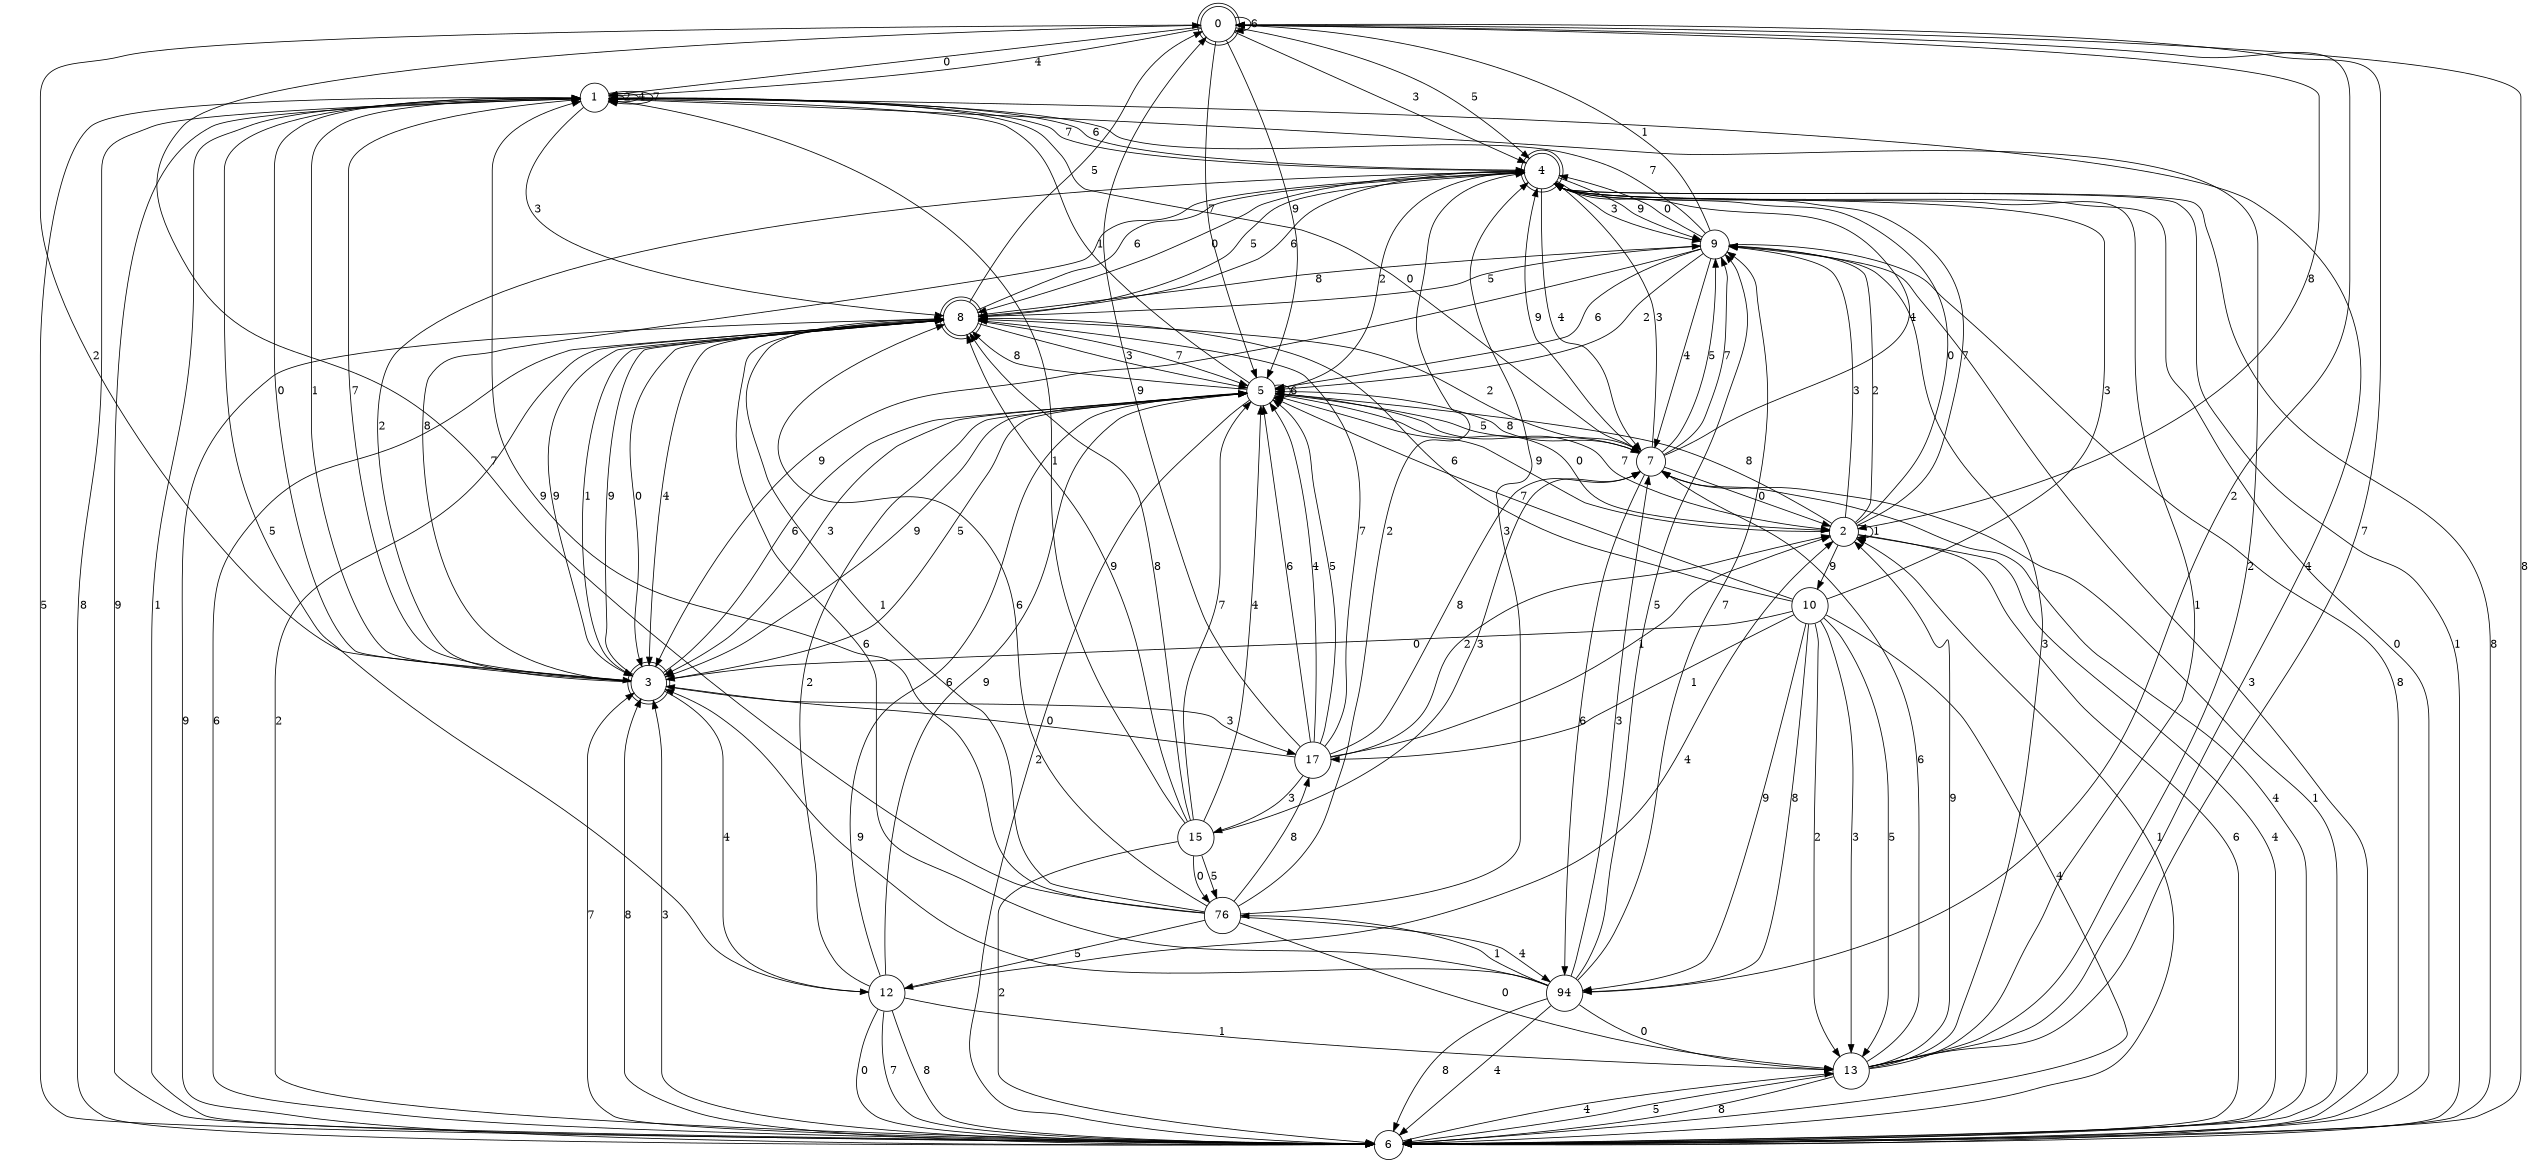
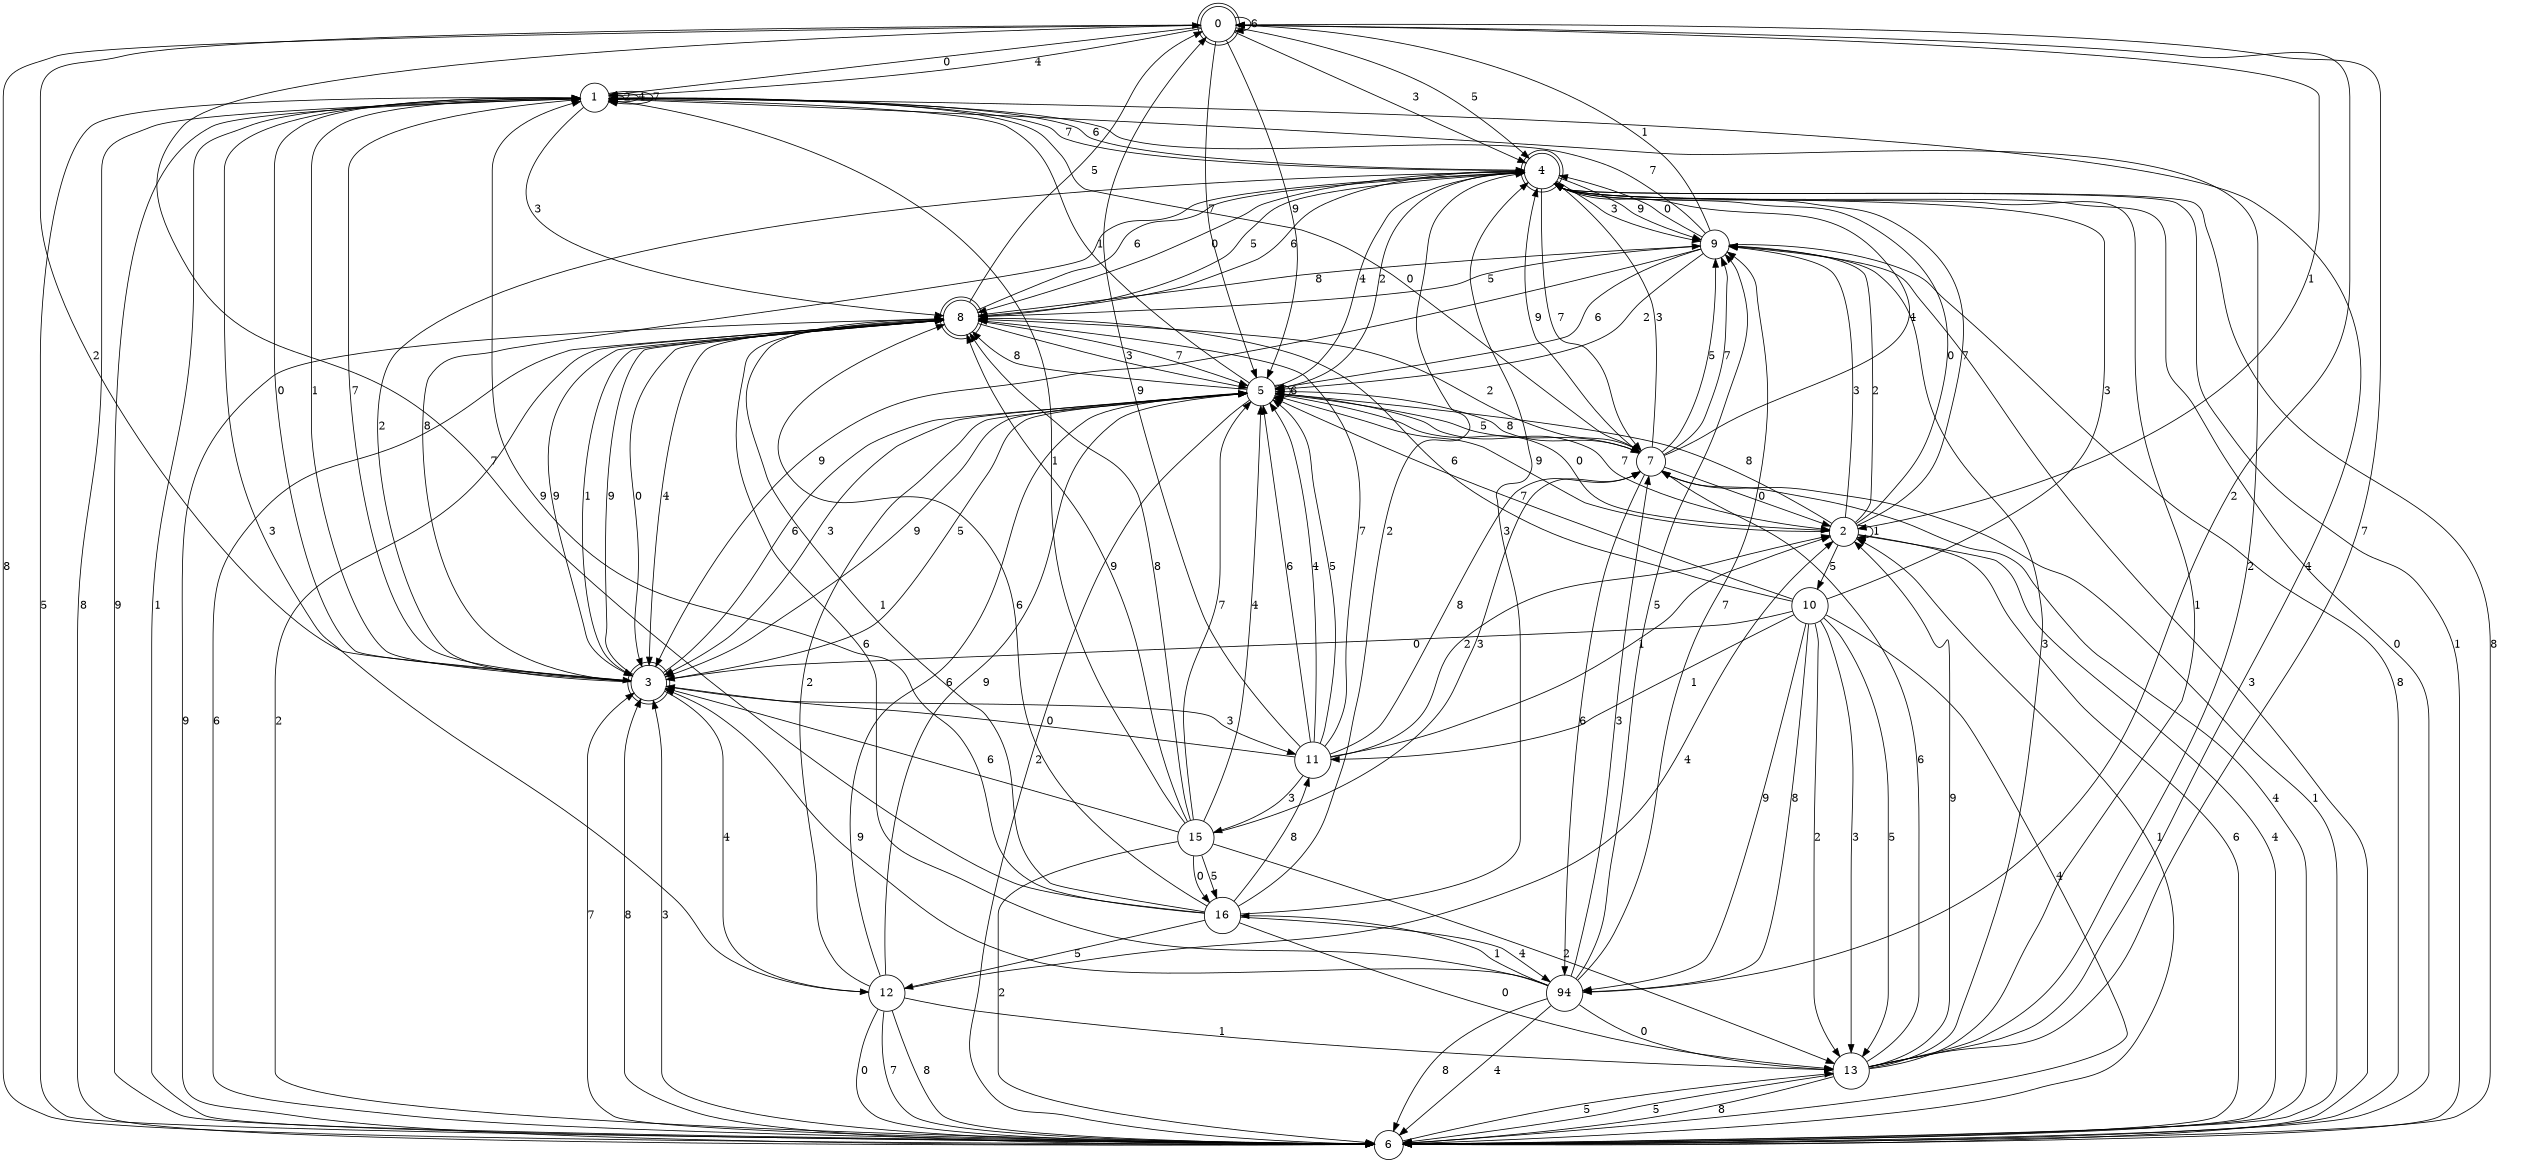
edge "5" -> "4": added, label "4"
edge "0" -> "2": label "8" -> "1"
edge "4" -> "7": label "4" -> "7"
edge "9" -> "7": removed, label "4"
edge "6" -> "0": reversed
edge "12" -> "1": label "5" -> "3"
edge "2" -> "10": label "9" -> "5"
edge "15" -> "3": added, label "6"
node "17": label "17" -> "11"
node "76": label "76" -> "16"
edge "15" -> "13": added, label "2"
edge "6" -> "13": label "4" -> "5"
